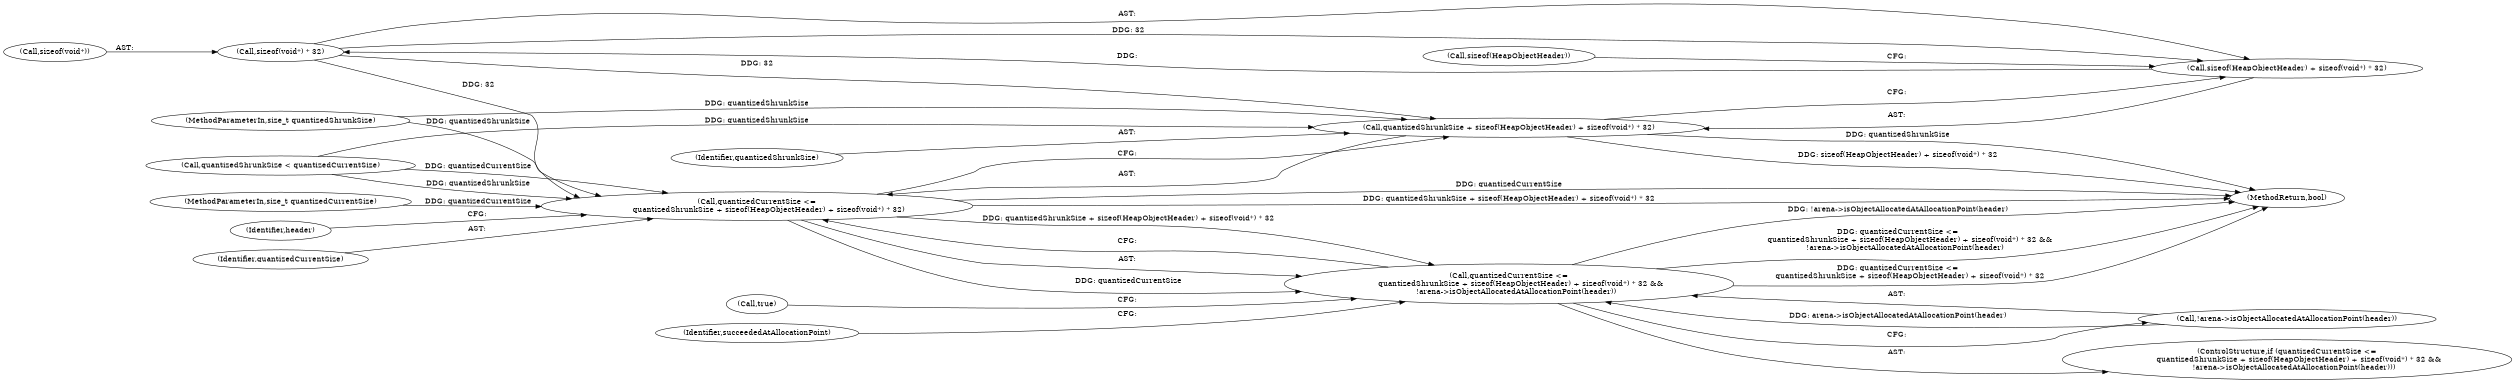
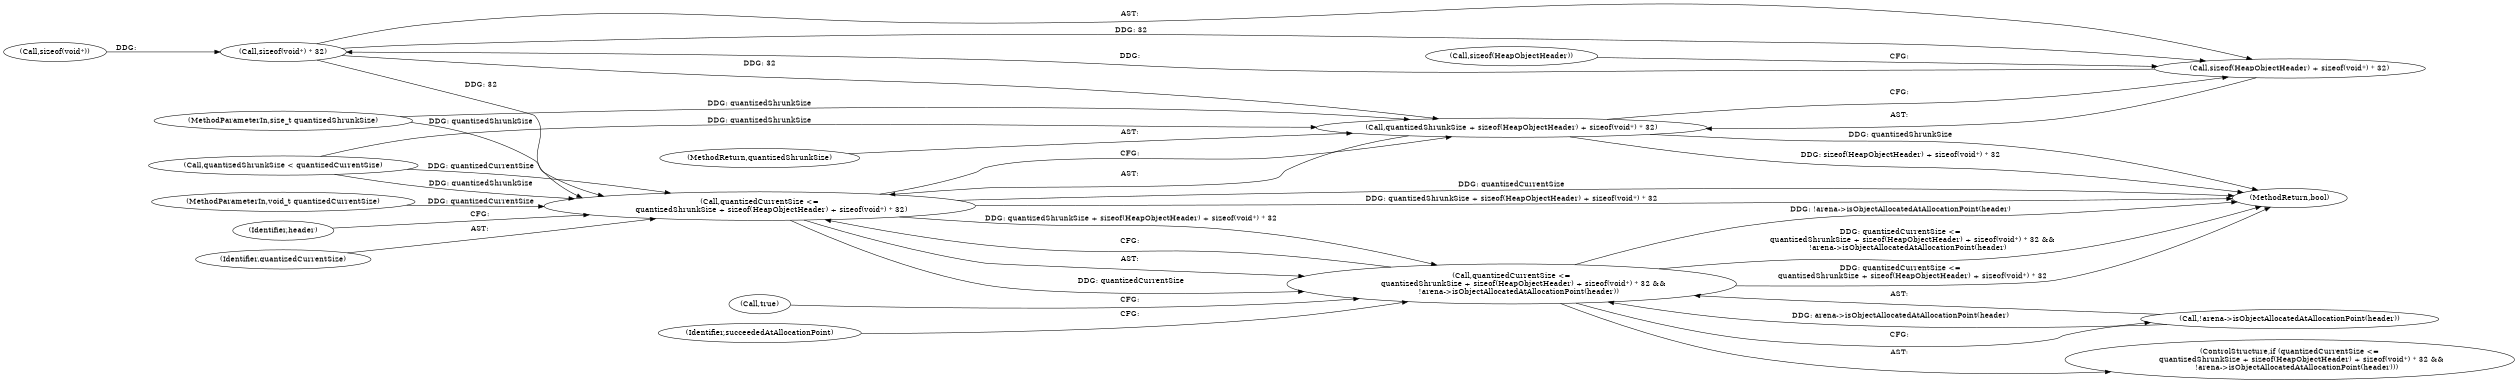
edge "(Call,sizeof(void*))" -> "(Call,sizeof(void*) * 32)": label "AST: " -> "DDG: "
node "(Identifier,quantizedShrunkSize)": label "(Identifier,quantizedShrunkSize)" -> "(MethodReturn,quantizedShrunkSize)"
node "(MethodParameterIn,size_t quantizedCurrentSize)": label "(MethodParameterIn,size_t quantizedCurrentSize)" -> "(MethodParameterIn,void_t quantizedCurrentSize)"
